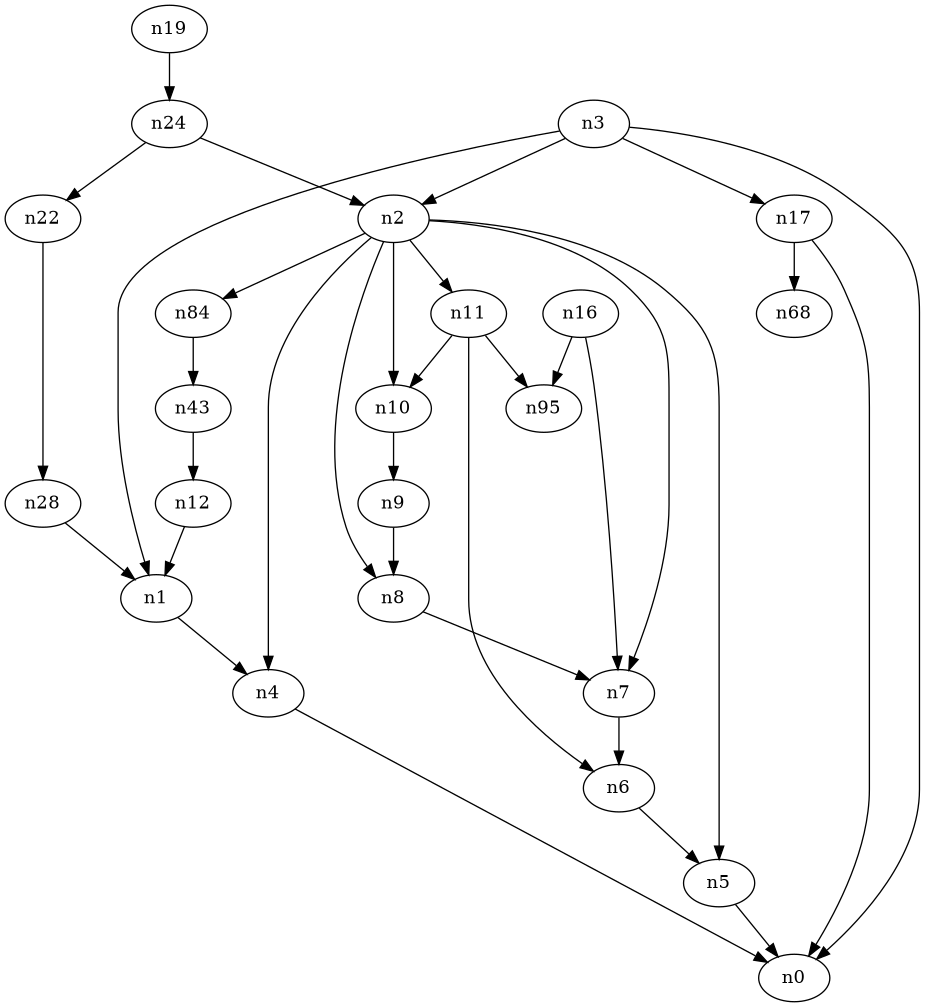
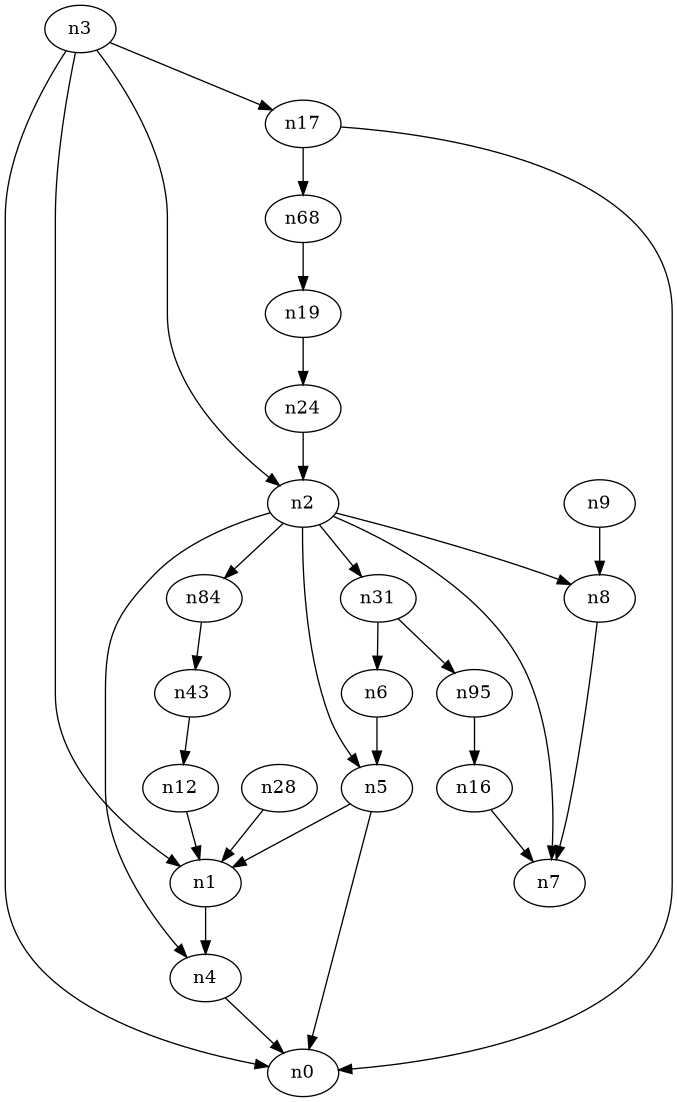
node "n22": removed
edge "n68" -> "n19": added
node "n11": label "n11" -> "n31"
edge "n16" -> "n95": reversed
node "n10": removed
edge "n7" -> "n6": removed
edge "n5" -> "n1": added
